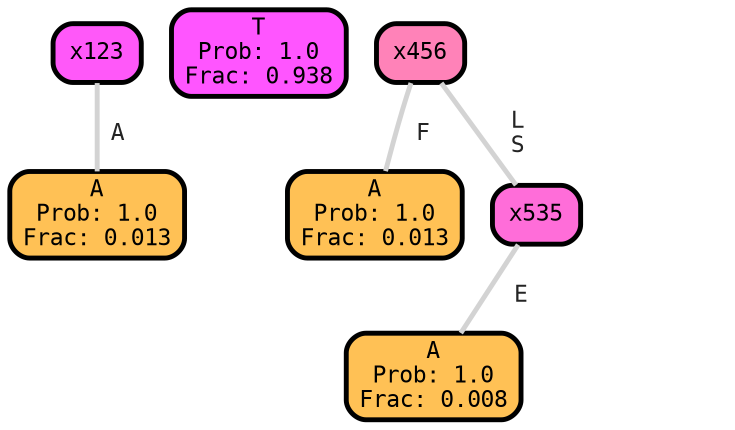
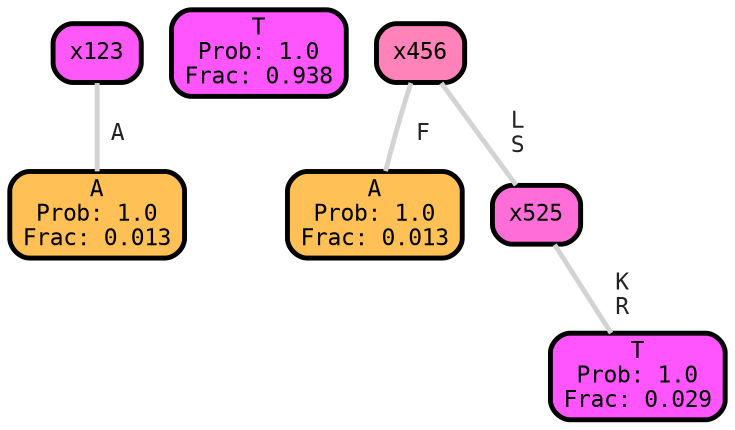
node "x535": label "x535" -> "x525"
node "A Prob: 1.0 Frac: 0.008": removed
node "T Prob: 1.0 Frac: 0.029": added
